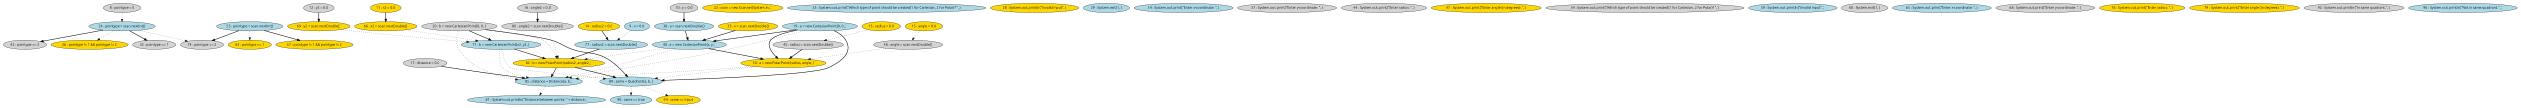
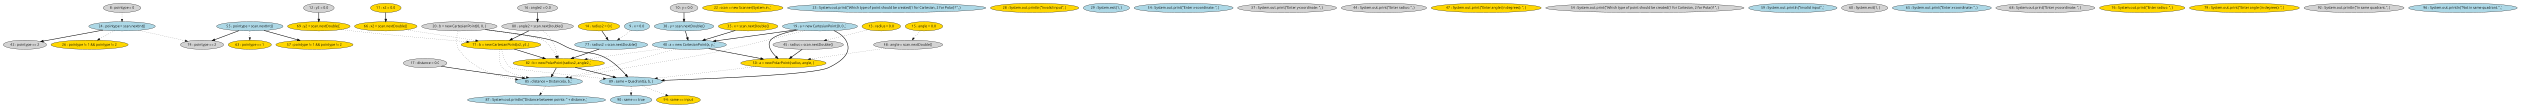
edge "20 : b = new CartesianPoint(0, 0, )" -> "71 : b = new CartesianPoint(x2, y2, )": now "80 : angle2 = scan.nextDouble()" -> "71 : b = new CartesianPoint(x2, y2, )"
node "32 : pointype == 1": removed
node "71 : b = new CartesianPoint(x2, y2, )": fillcolor lightblue -> gold
edge "50 : a = new PolarPoint(radius, angle, )" -> "85 : distance = Distance(a, b, )": removed
